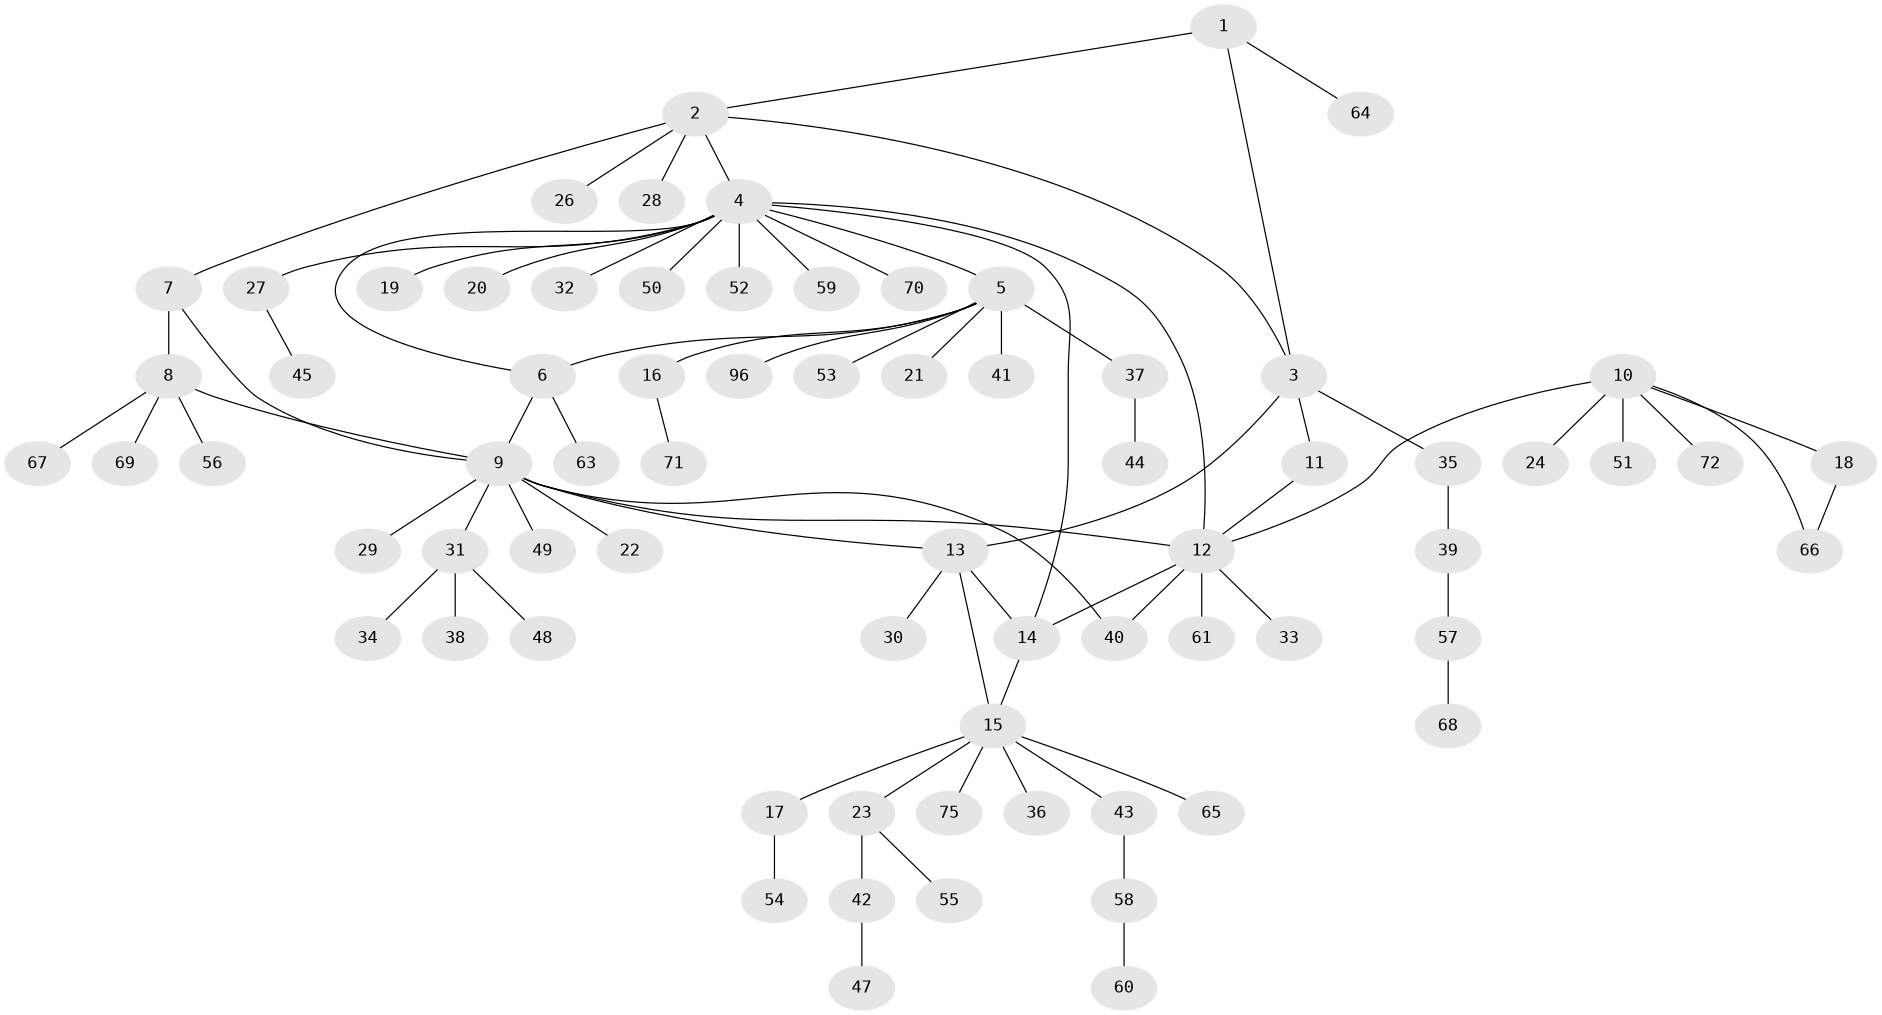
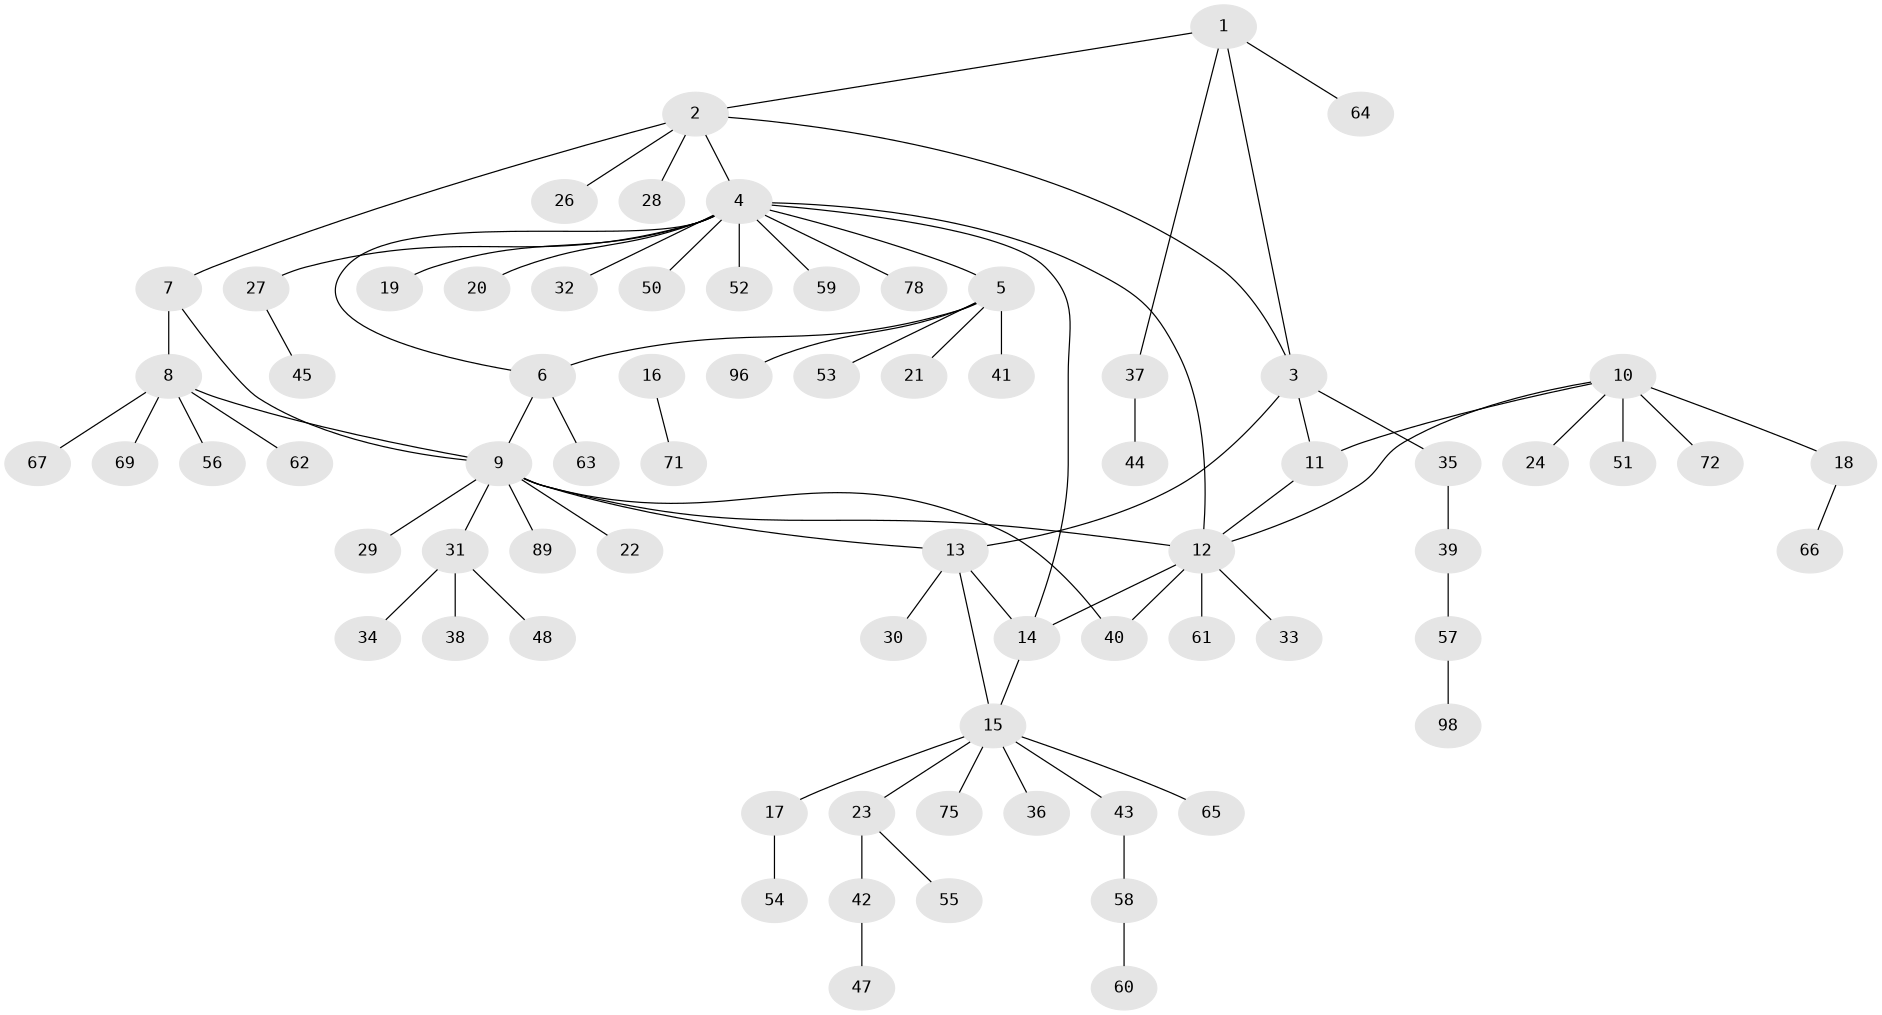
node "70": label "70" -> "78"
edge "5" -- "37": now "1" -- "37"
edge "5" -- "16": removed
edge "10" -- "66": now "10" -- "11"
node "62": added
node "49": label "49" -> "89"
node "68": label "68" -> "98"
